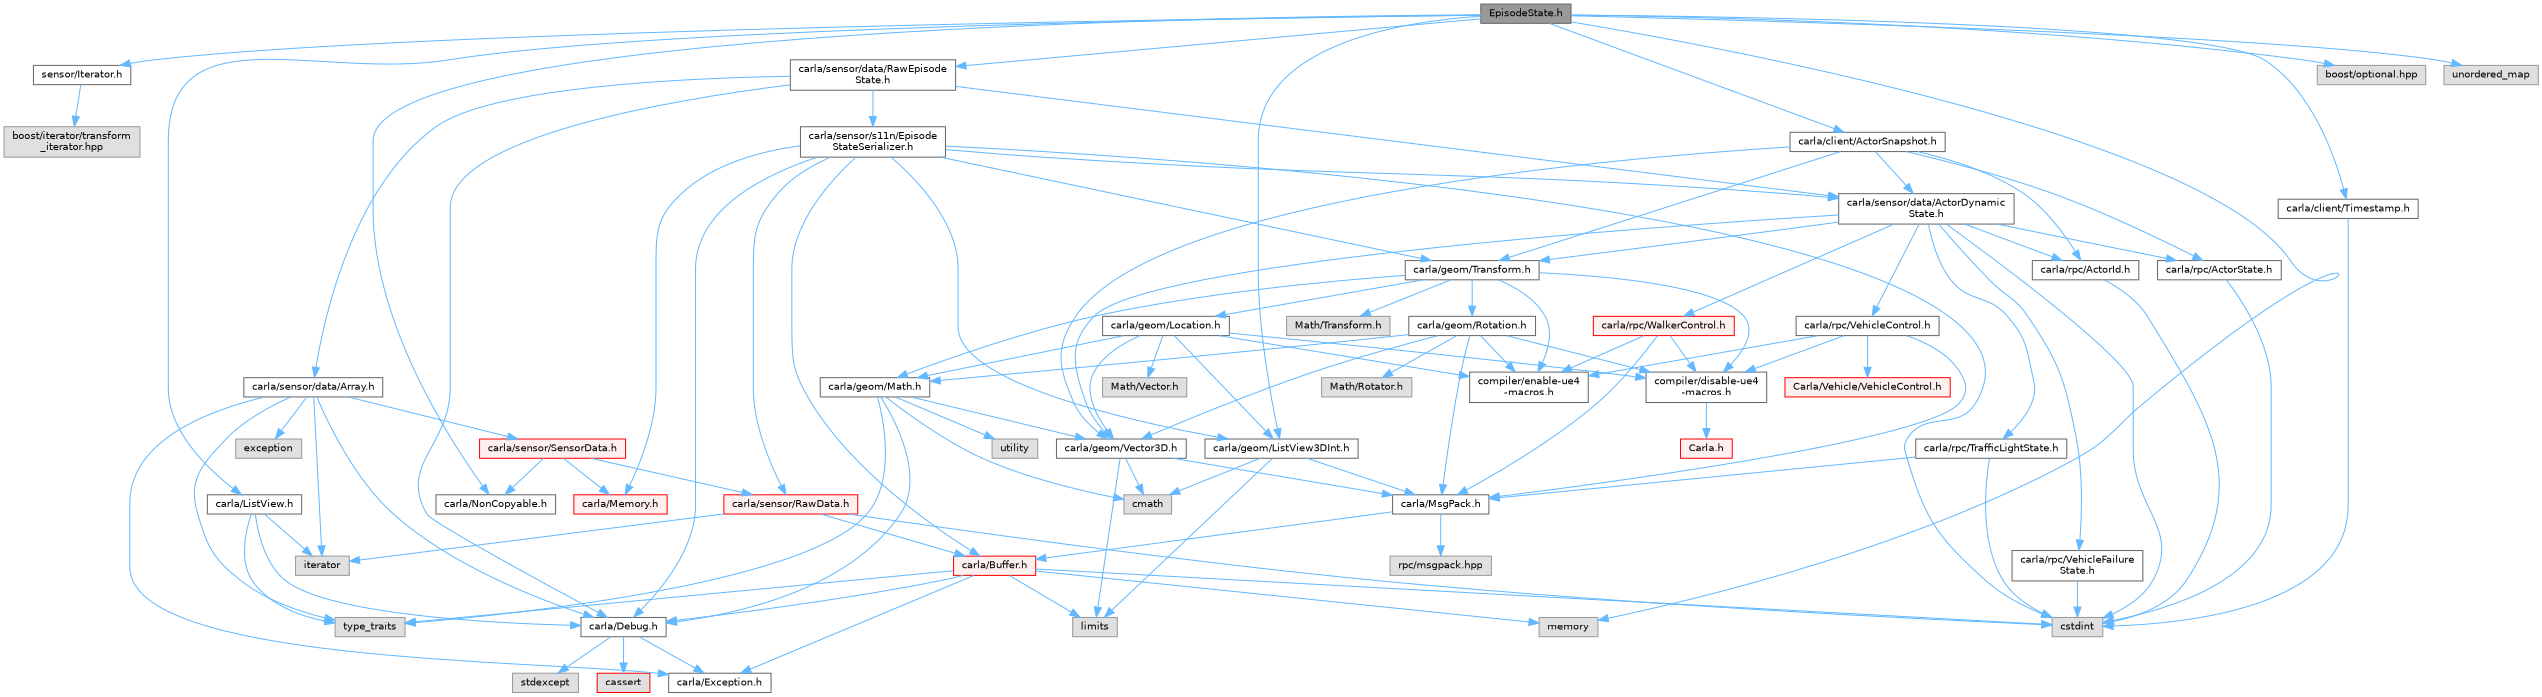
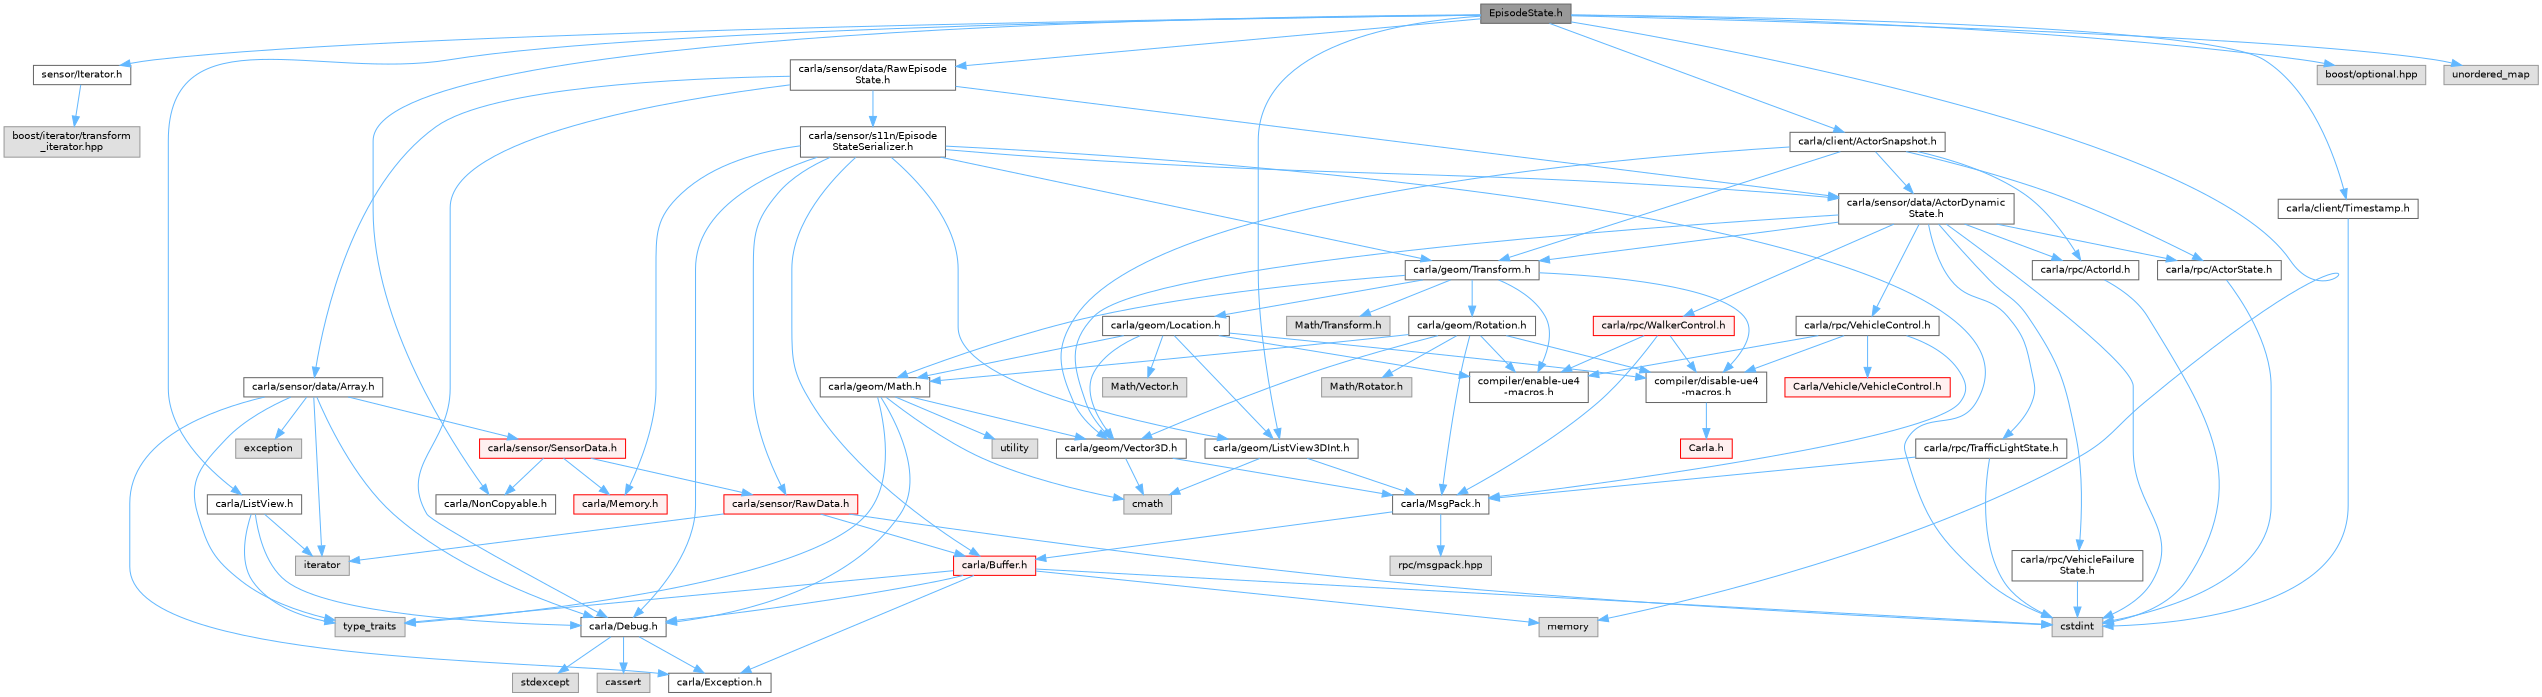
node "limits": removed
node "cassert": color red -> grey60
